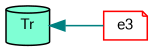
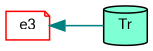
edge "e3" -> "Tr": reversed
